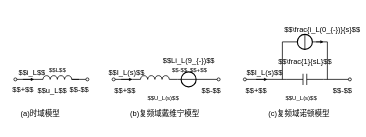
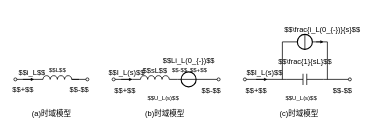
node "$$Li_L(9_{-})$$": label "$$Li_L(9_{-})$$" -> "$$Li_L(0_{-})$$"
node "$$sL$$": added
node "$$u_L$$": removed
node "(a)时域模型": moved (40, 113) -> (51, 113)
node "(b)复频域戴维宁模型": label "(b)复频域戴维宁模型" -> "(b)时域模型"
node "(c)复频域诺顿模型": label "(c)复频域诺顿模型" -> "(c)时域模型"
